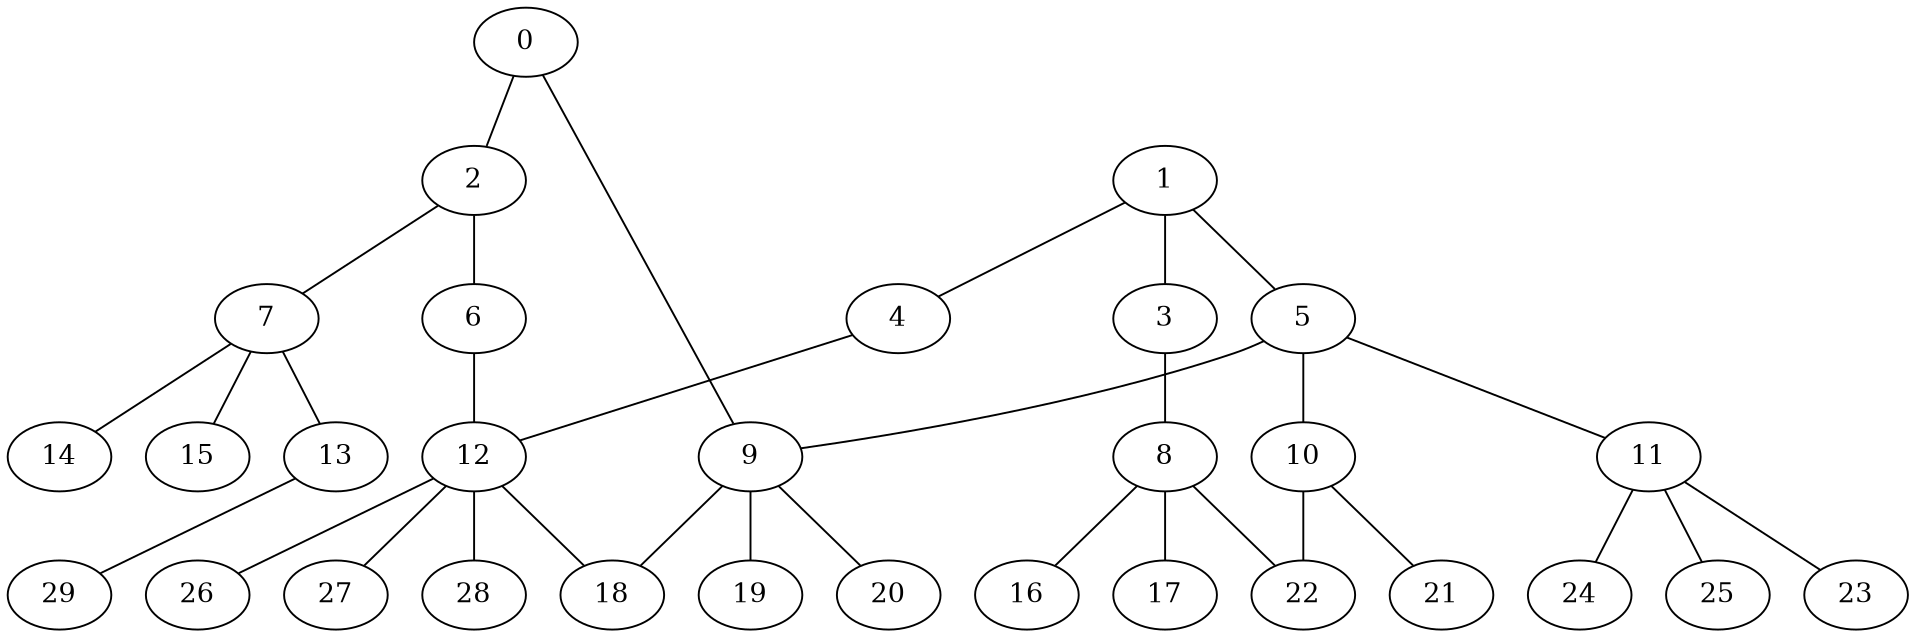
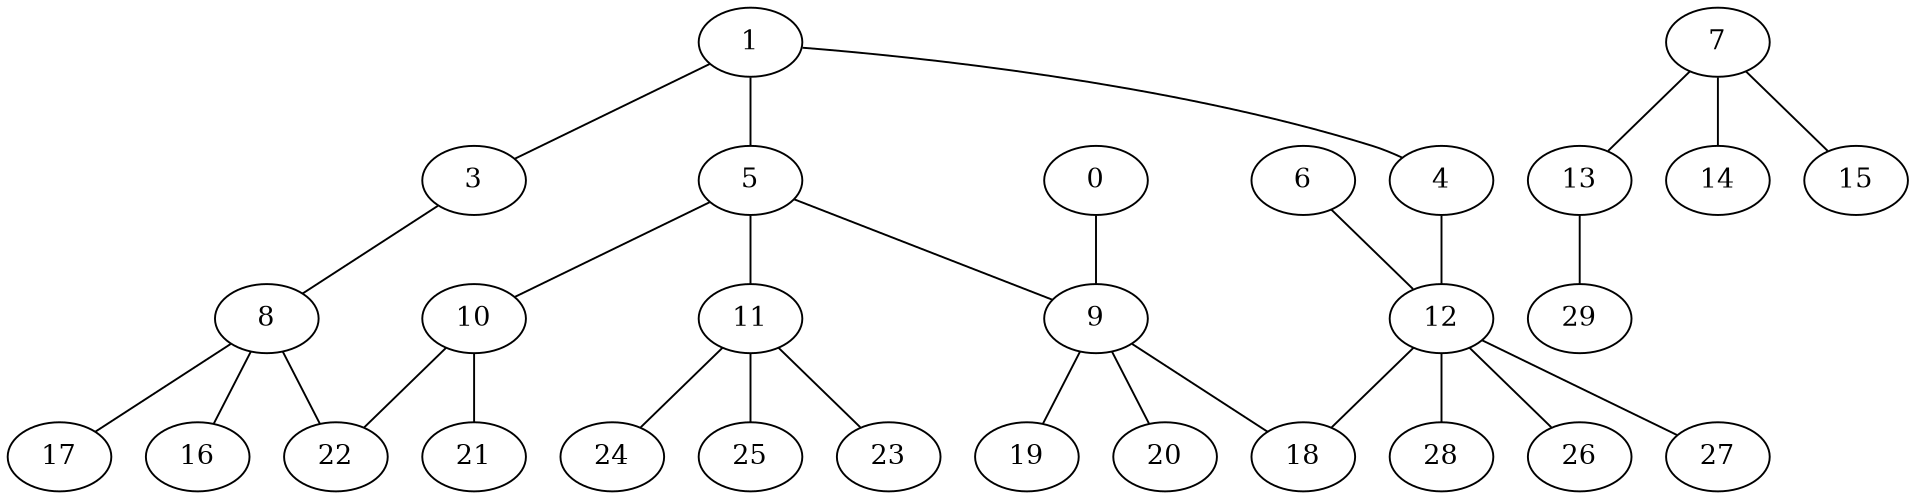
node "2": removed
